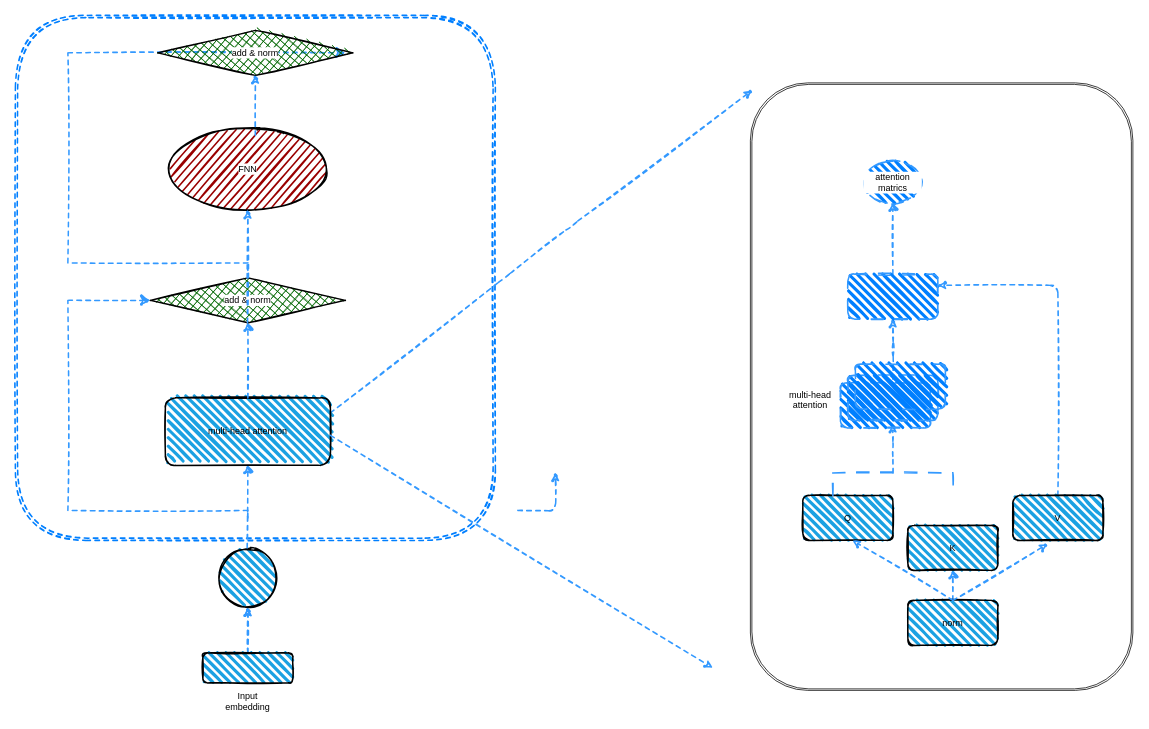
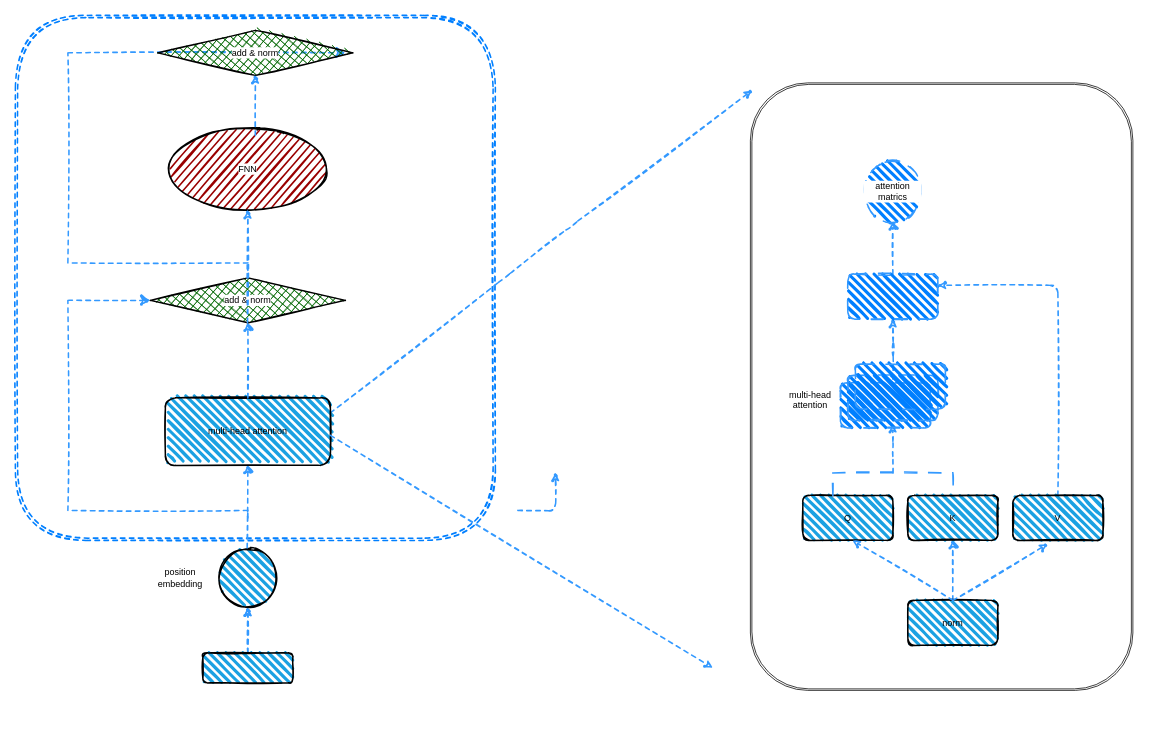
node "attention matrics": size 60x41 -> 60x60
node "K": moved (953, 548) -> (953, 518)
node "position embedding": added
node "Input embedding": removed
